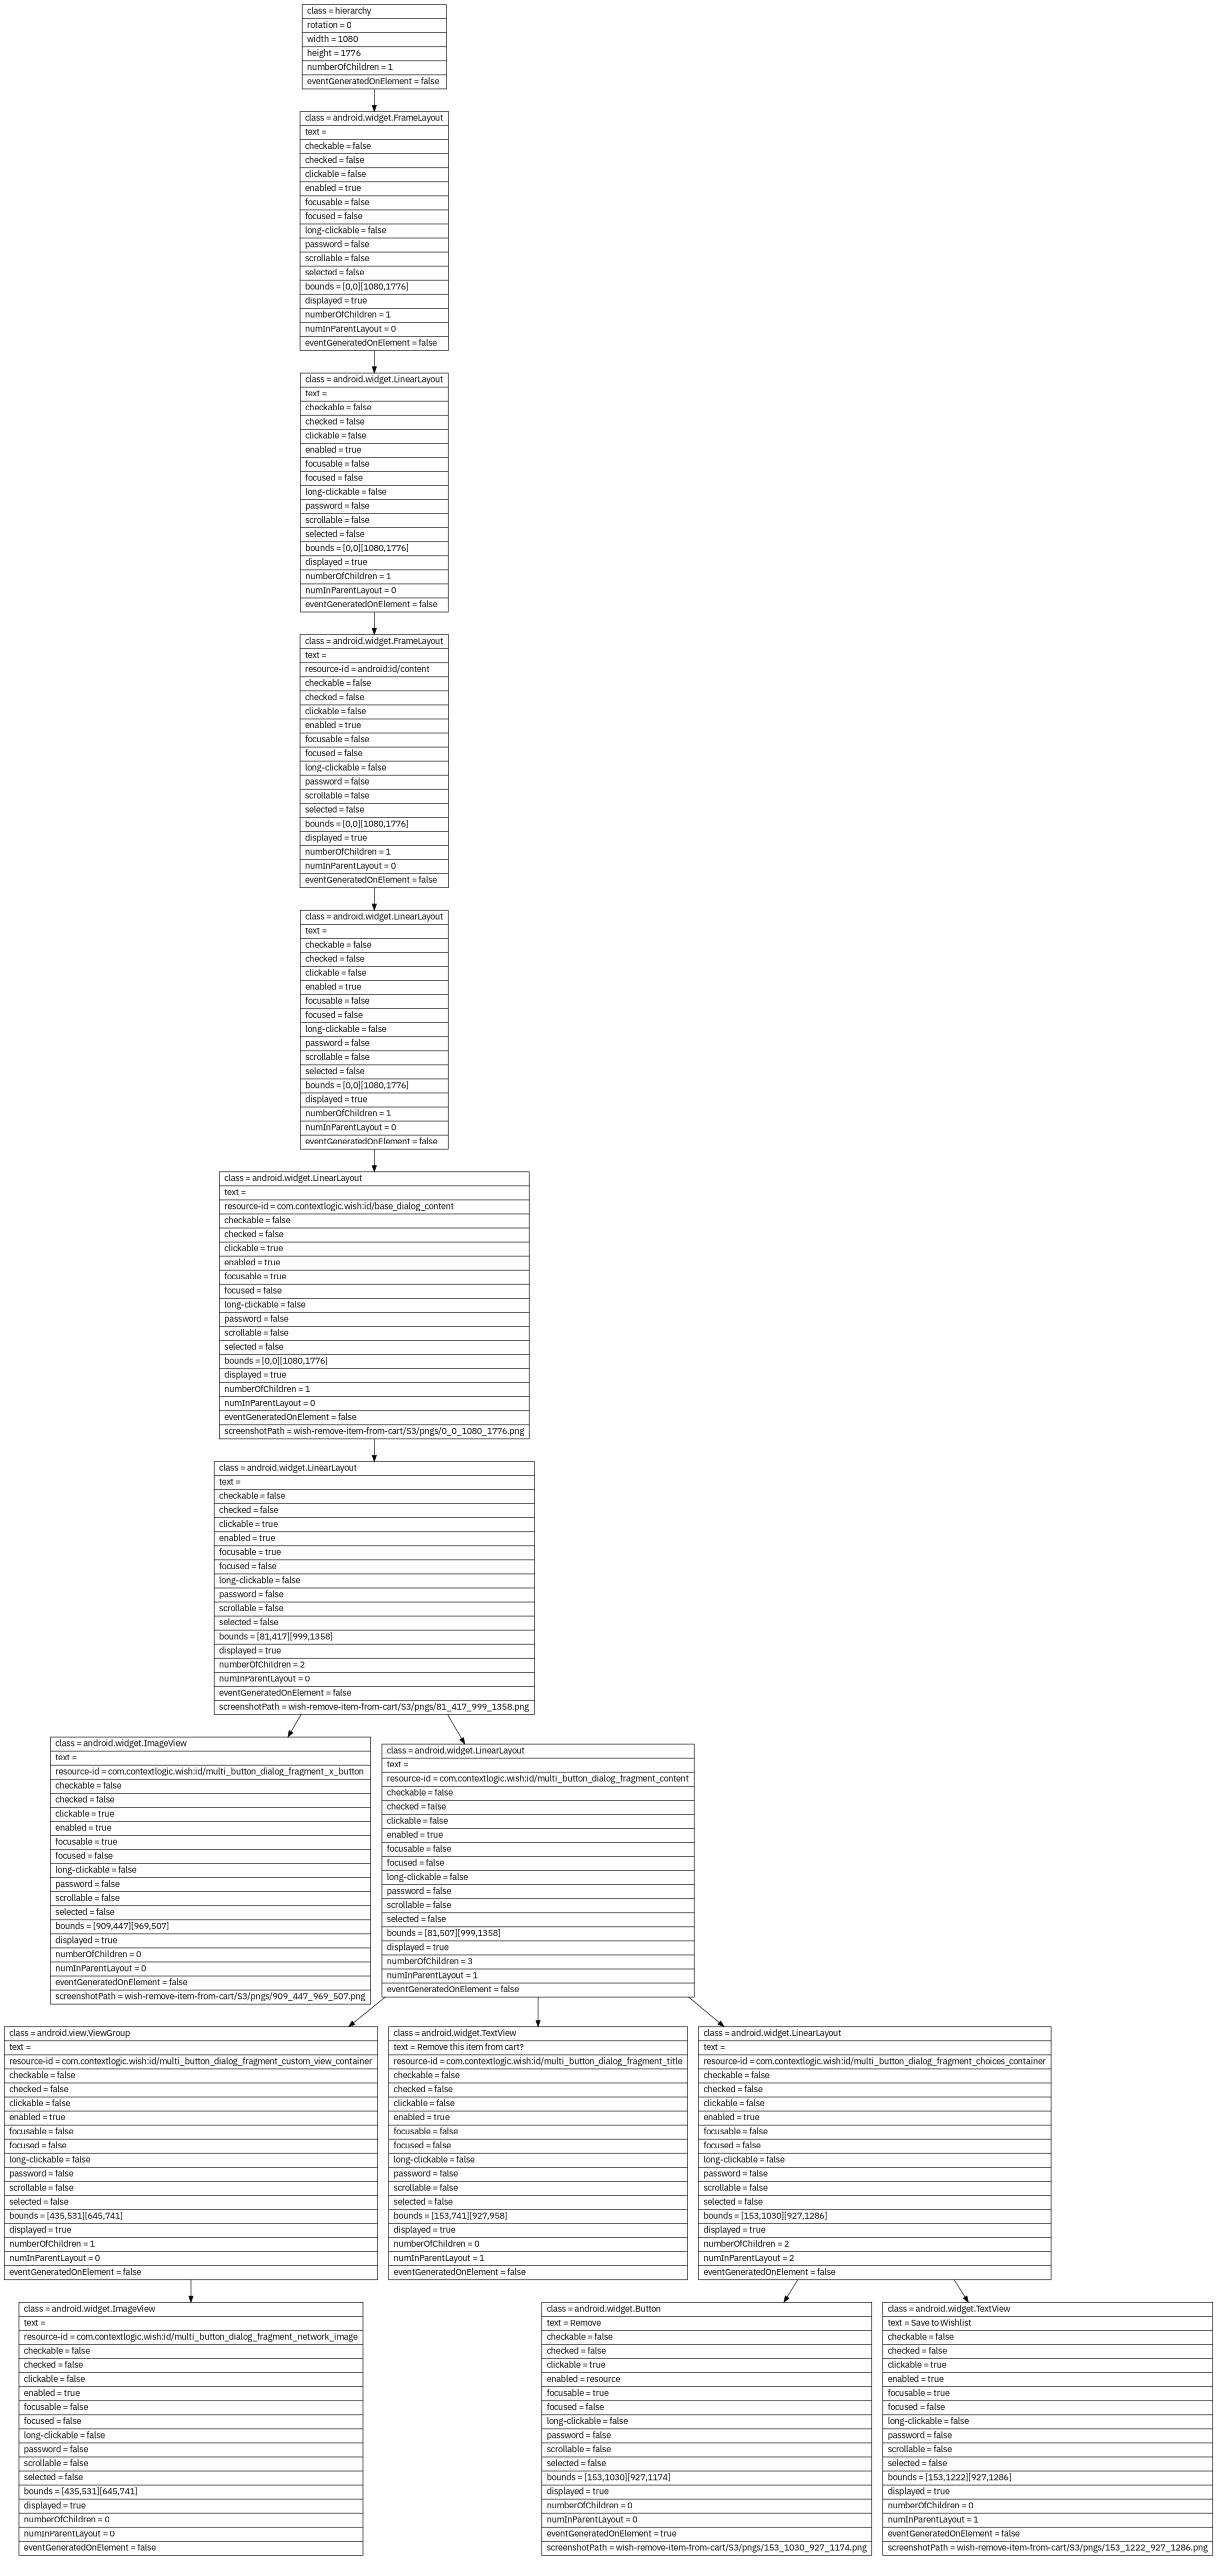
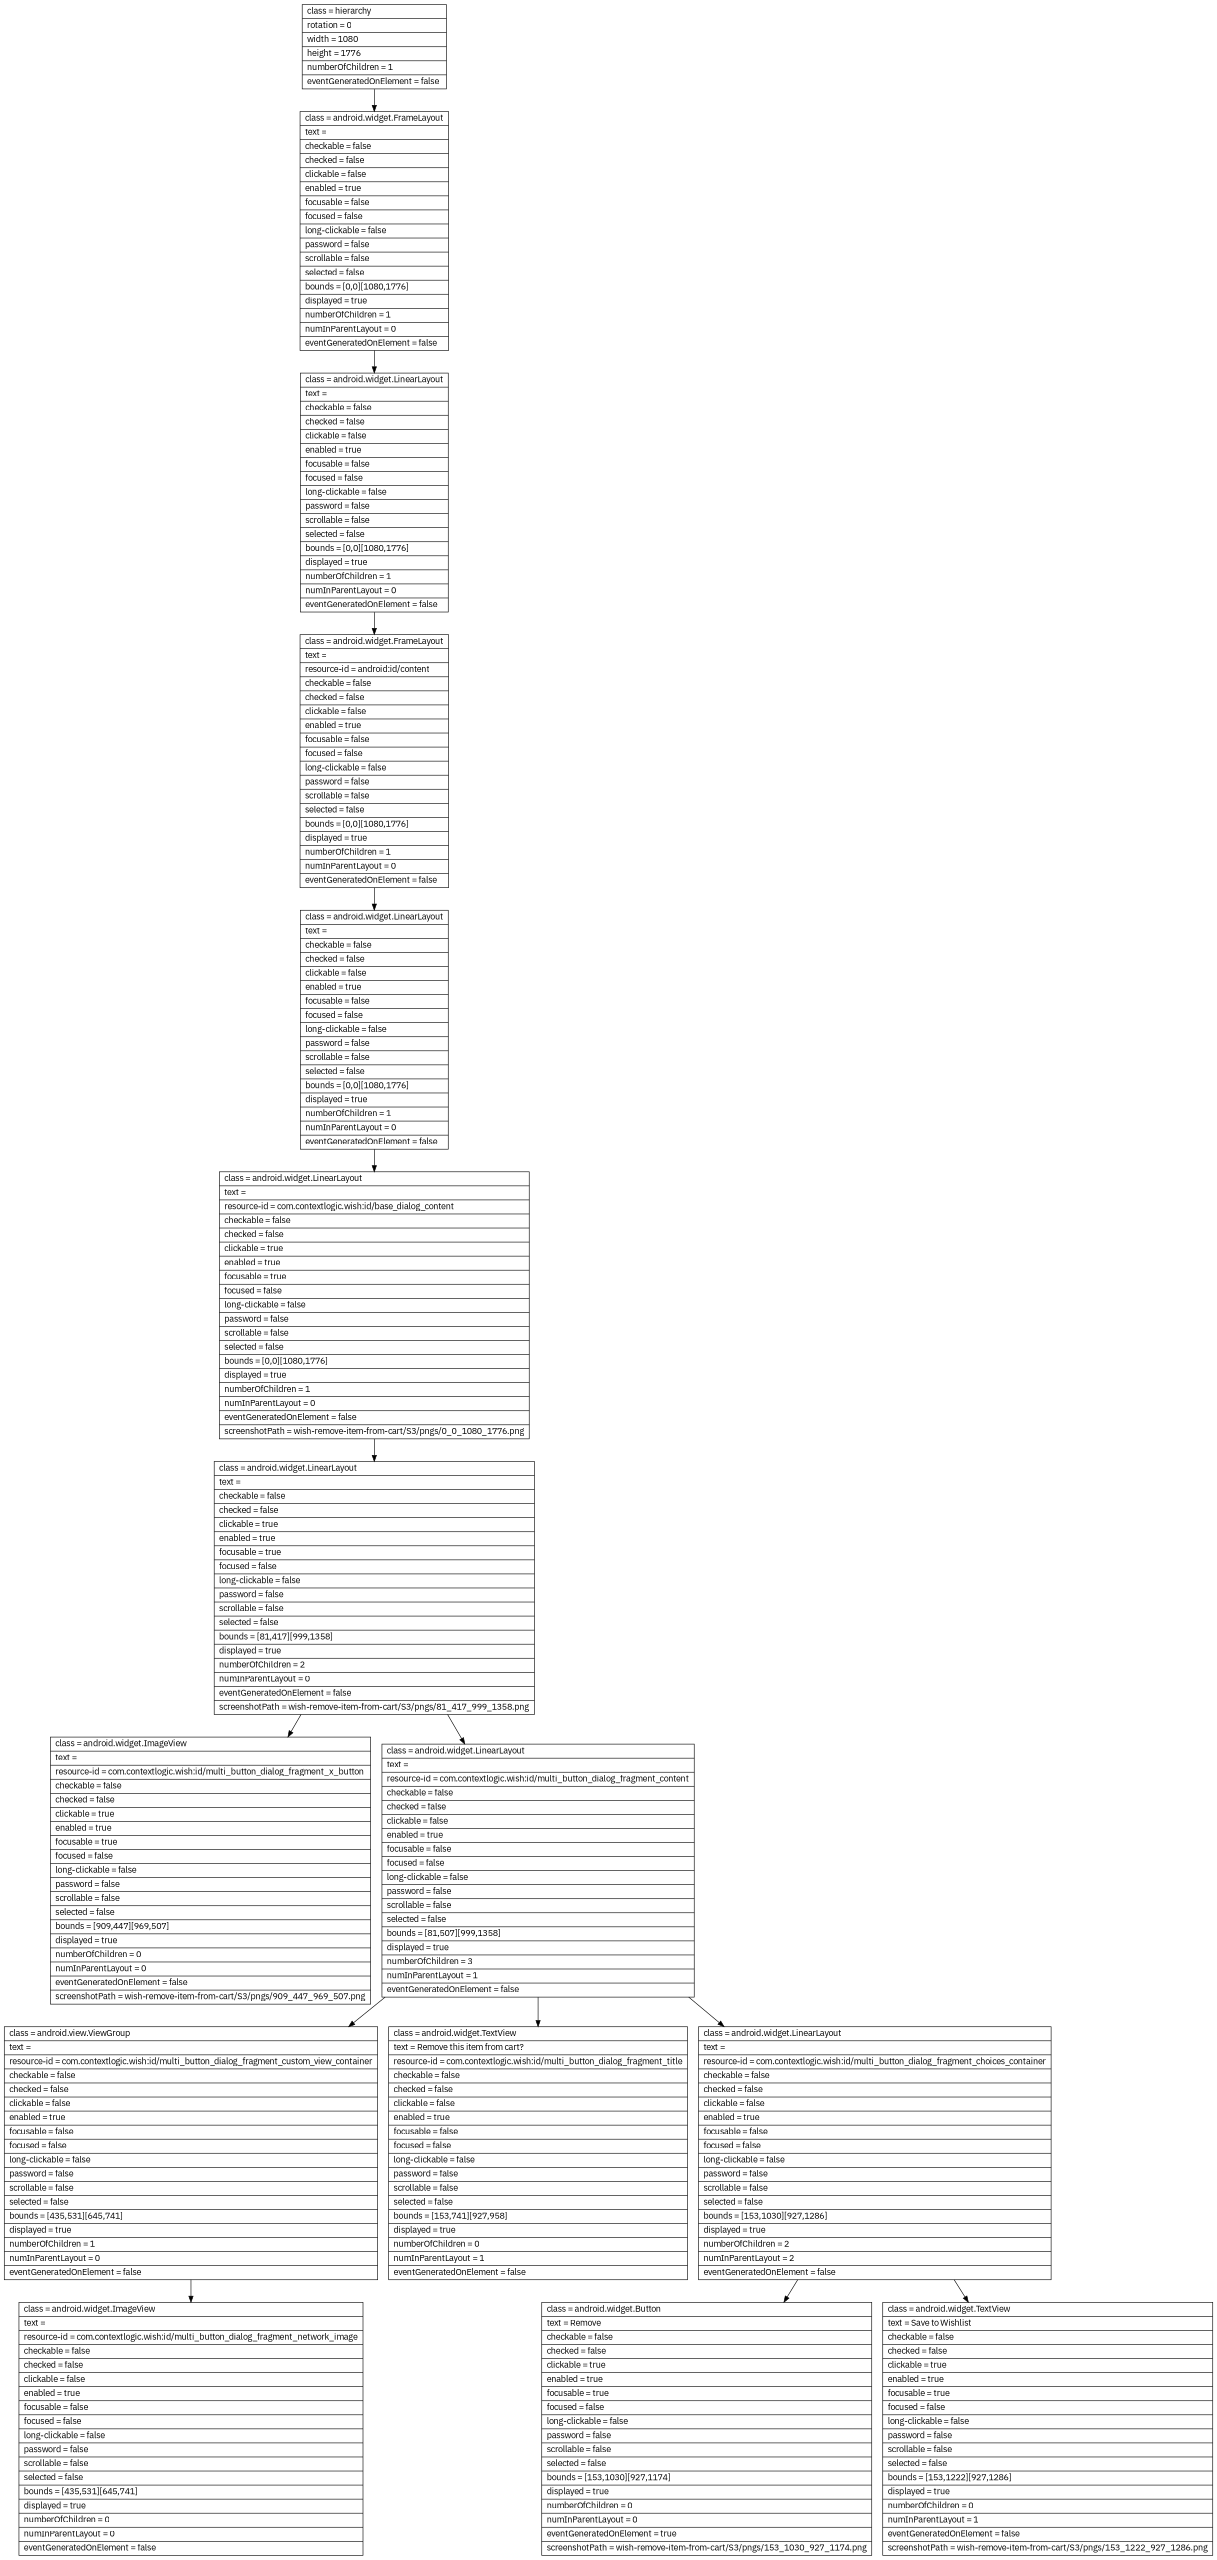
node "class = android.widget.Button": text "enabled = resource" -> "enabled = true"
